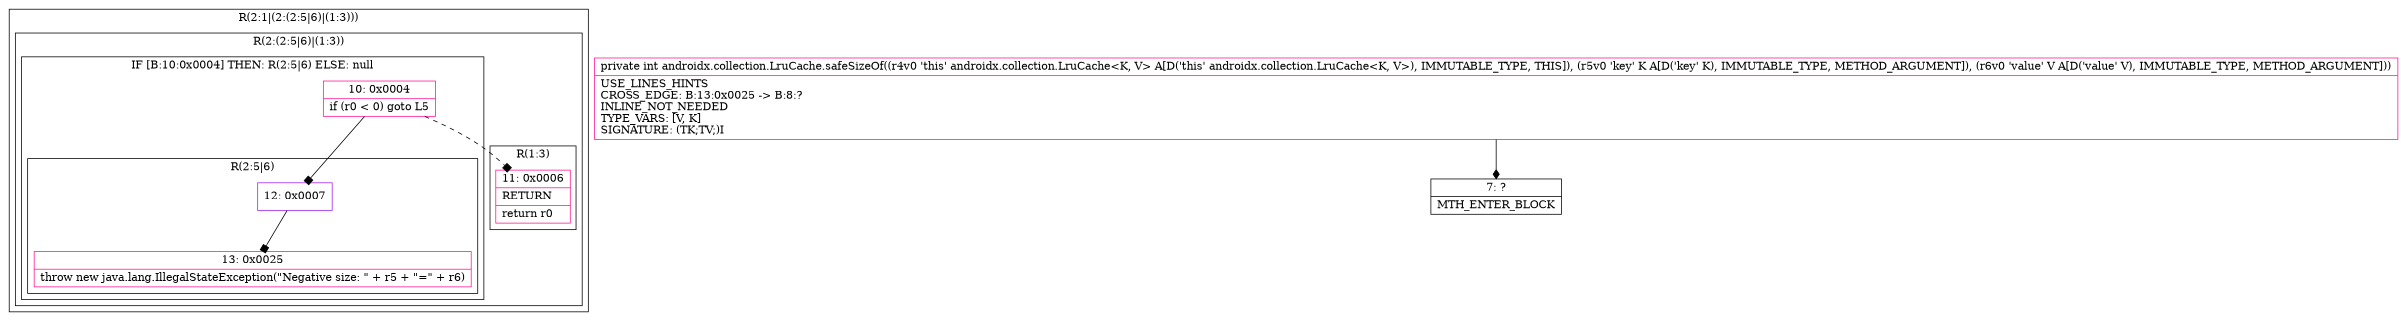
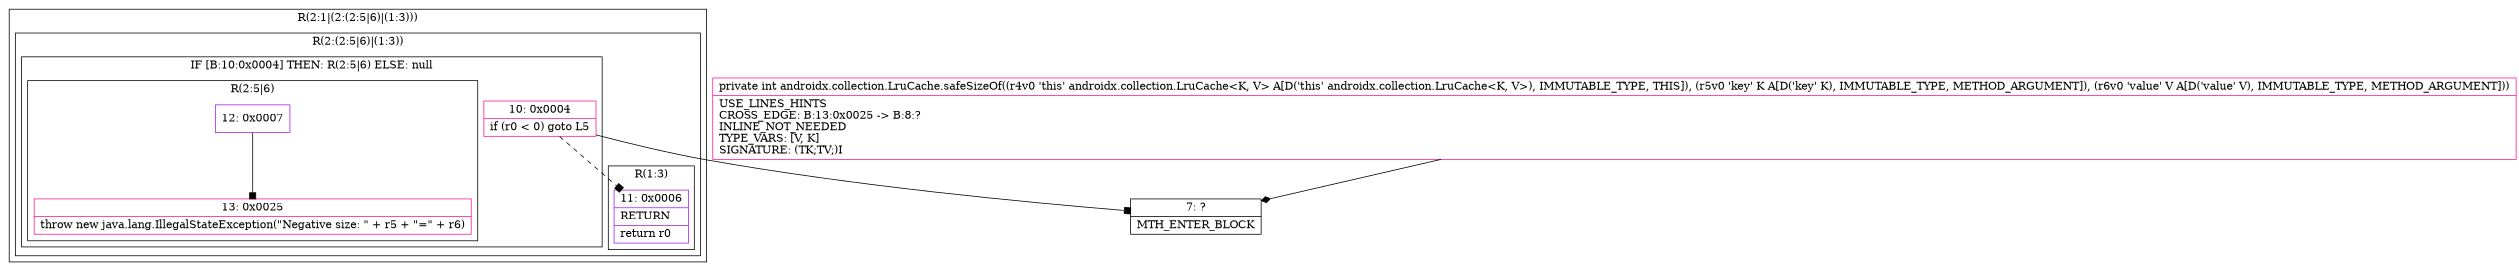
edge "10: 0x0004" -> "12: 0x0007": now "10: 0x0004" -> "7: ?"
node "11: 0x0006": color deeppink -> purple
